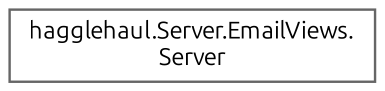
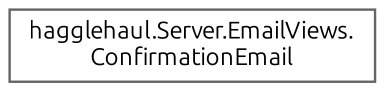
node "hagglehaul.Server.EmailViews. Server": label "hagglehaul.Server.EmailViews. Server" -> "hagglehaul.Server.EmailViews. ConfirmationEmail"
